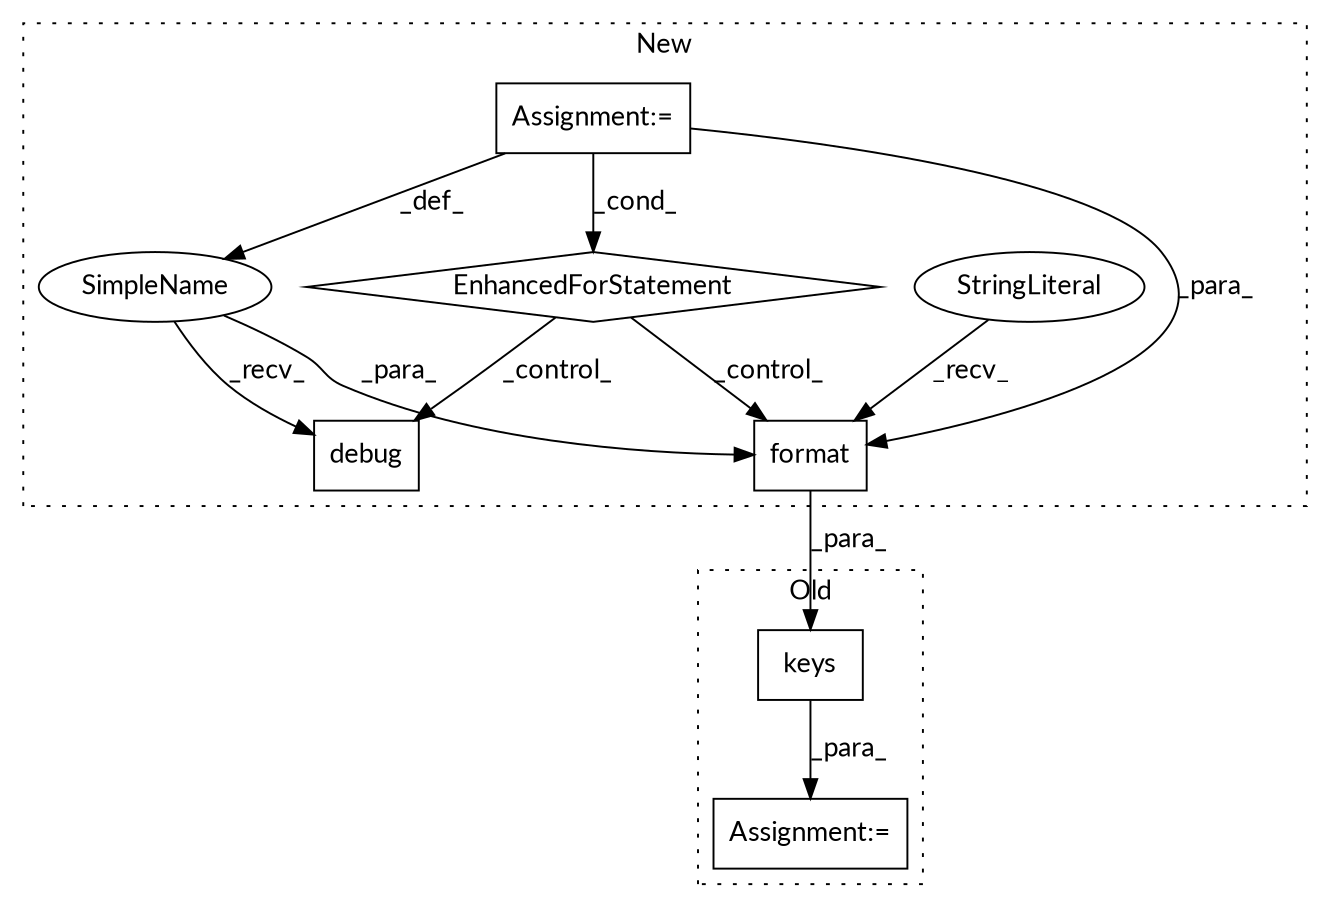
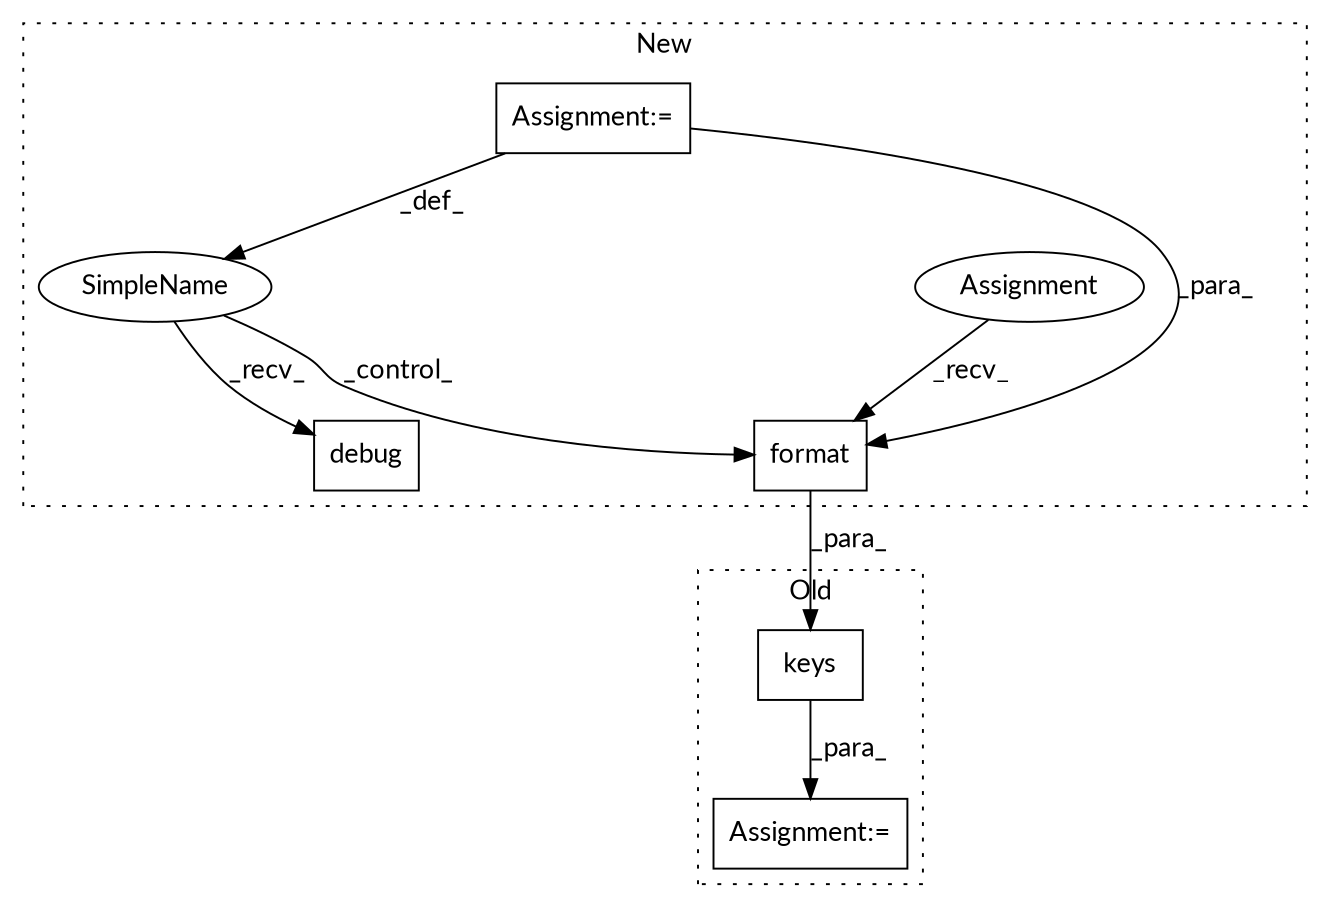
node "EnhancedForStatement": removed
node "StringLiteral": label "StringLiteral" -> "Assignment"
edge "SimpleName" -> "format": label "_para_" -> "_control_"
